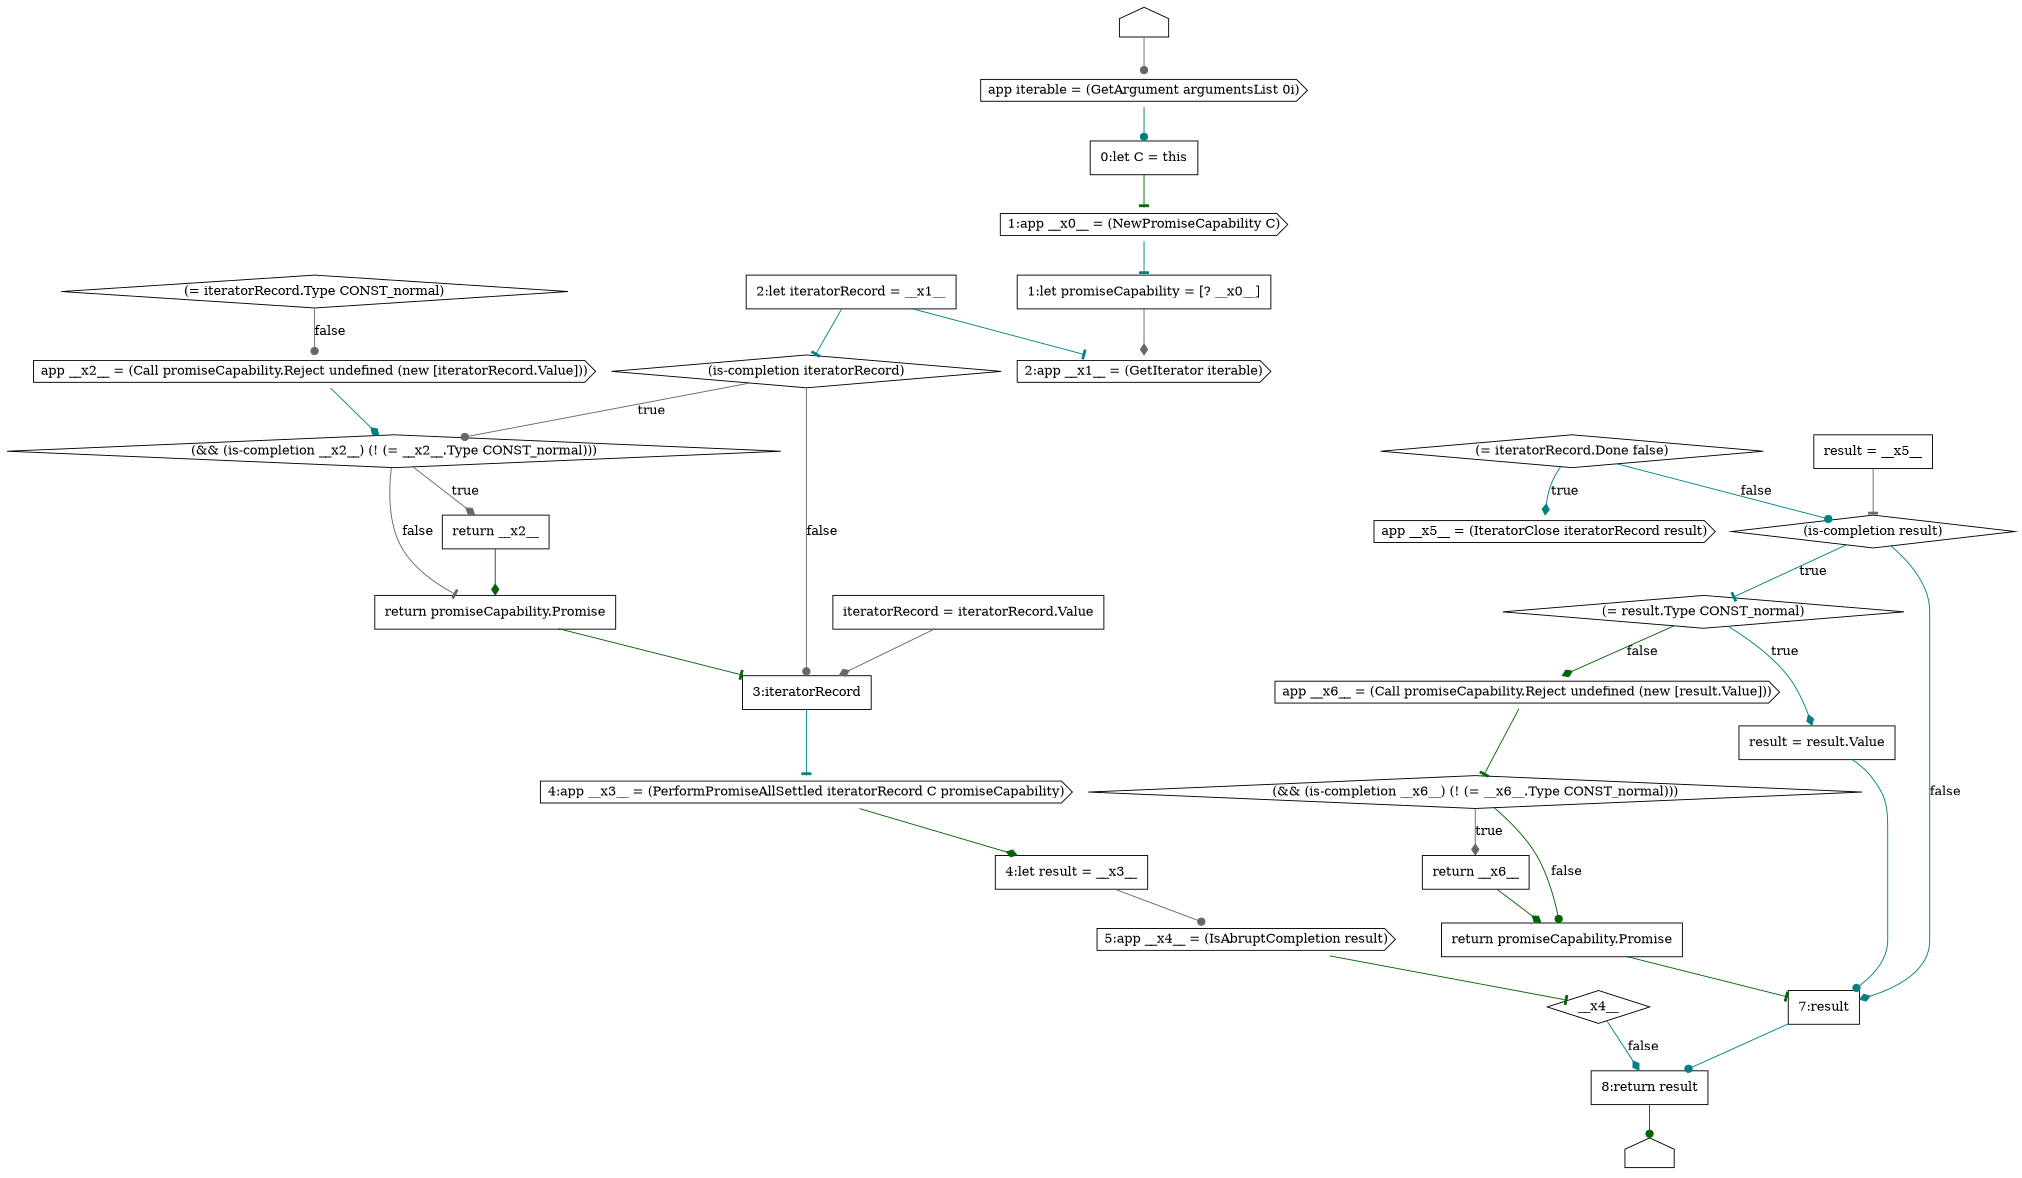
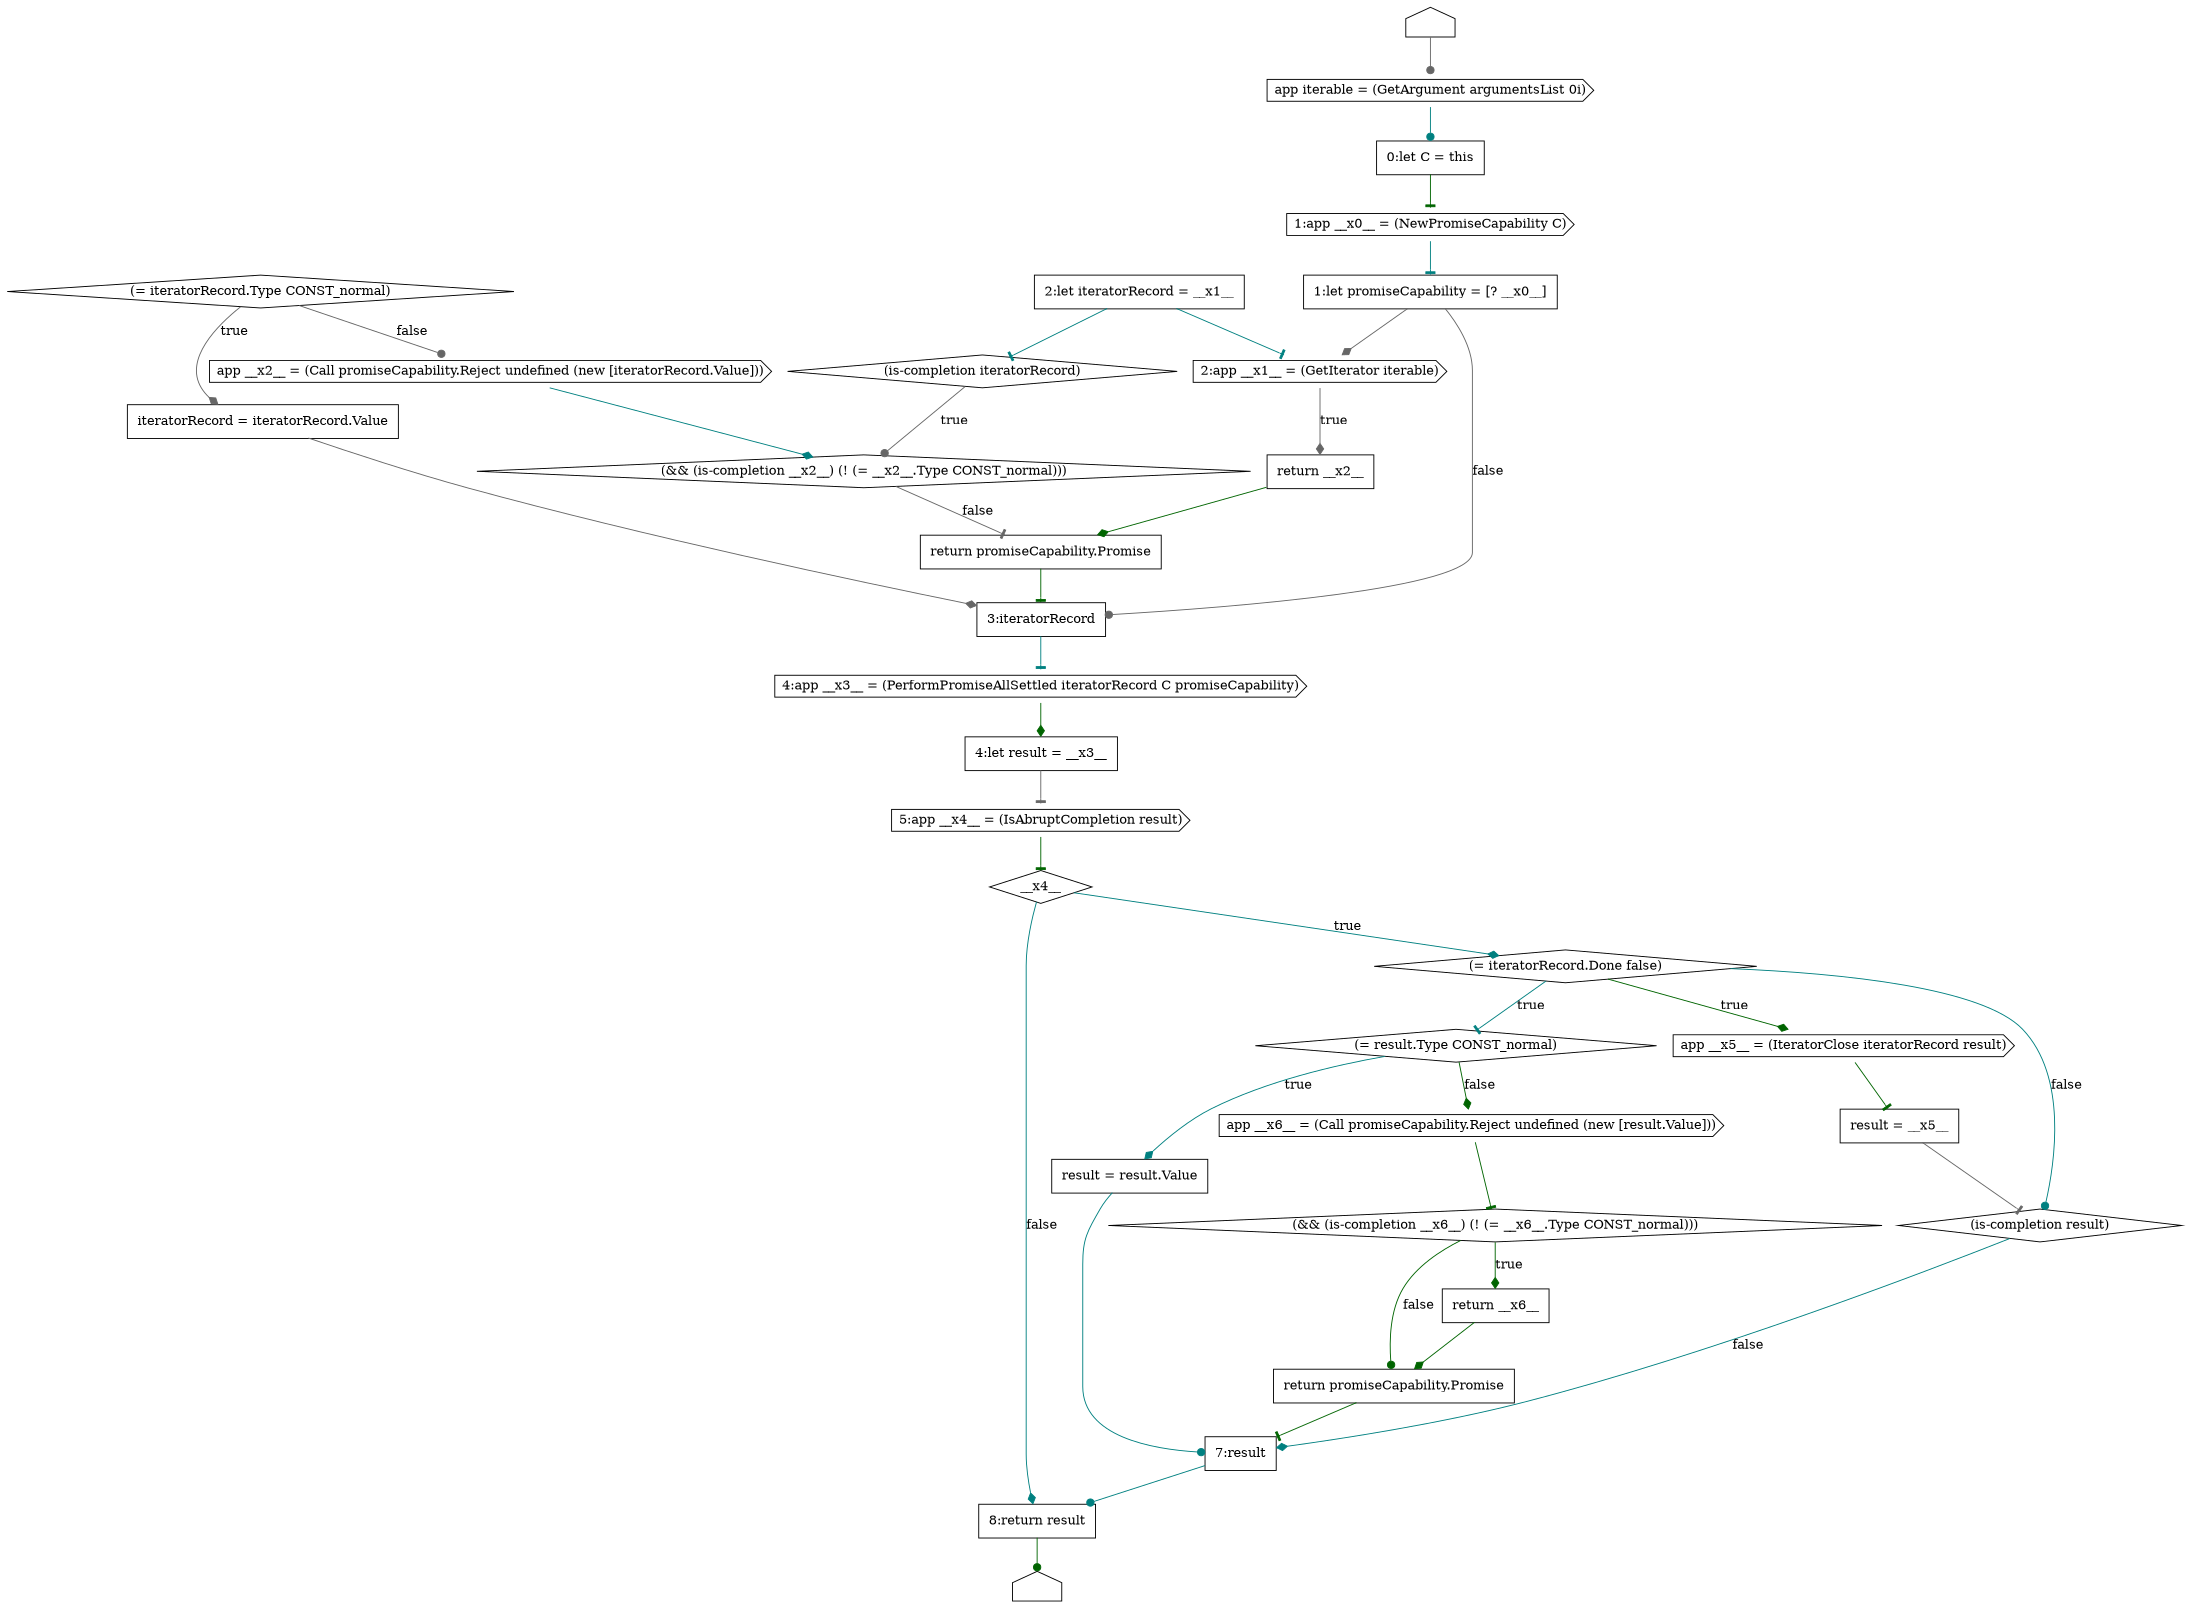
edge "(= iteratorRecord.Type CONST_normal)" -> "iteratorRecord = iteratorRecord.Value": added, label "true"
edge "(= iteratorRecord.Done false)" -> "app __x5__ = (IteratorClose iteratorRecord result)": color teal -> darkgreen
edge "(&& (is-completion __x2__) (! (= __x2__.Type CONST_normal)))" -> "return __x2__": now "2:app __x1__ = (GetIterator iterable)" -> "return __x2__"
edge "(is-completion iteratorRecord)" -> "3:iteratorRecord": now "1:let promiseCapability = [? __x0__]" -> "3:iteratorRecord"
edge "(is-completion result)" -> "(= result.Type CONST_normal)": now "(= iteratorRecord.Done false)" -> "(= result.Type CONST_normal)"
edge "(&& (is-completion __x6__) (! (= __x6__.Type CONST_normal)))" -> "return __x6__": color gray40 -> darkgreen
edge "4:let result = __x3__" -> "5:app __x4__ = (IsAbruptCompletion result)": arrowhead dot -> tee
edge "__x4__" -> "(= iteratorRecord.Done false)": added, label "true"
edge "app __x5__ = (IteratorClose iteratorRecord result)" -> "result = __x5__": added
